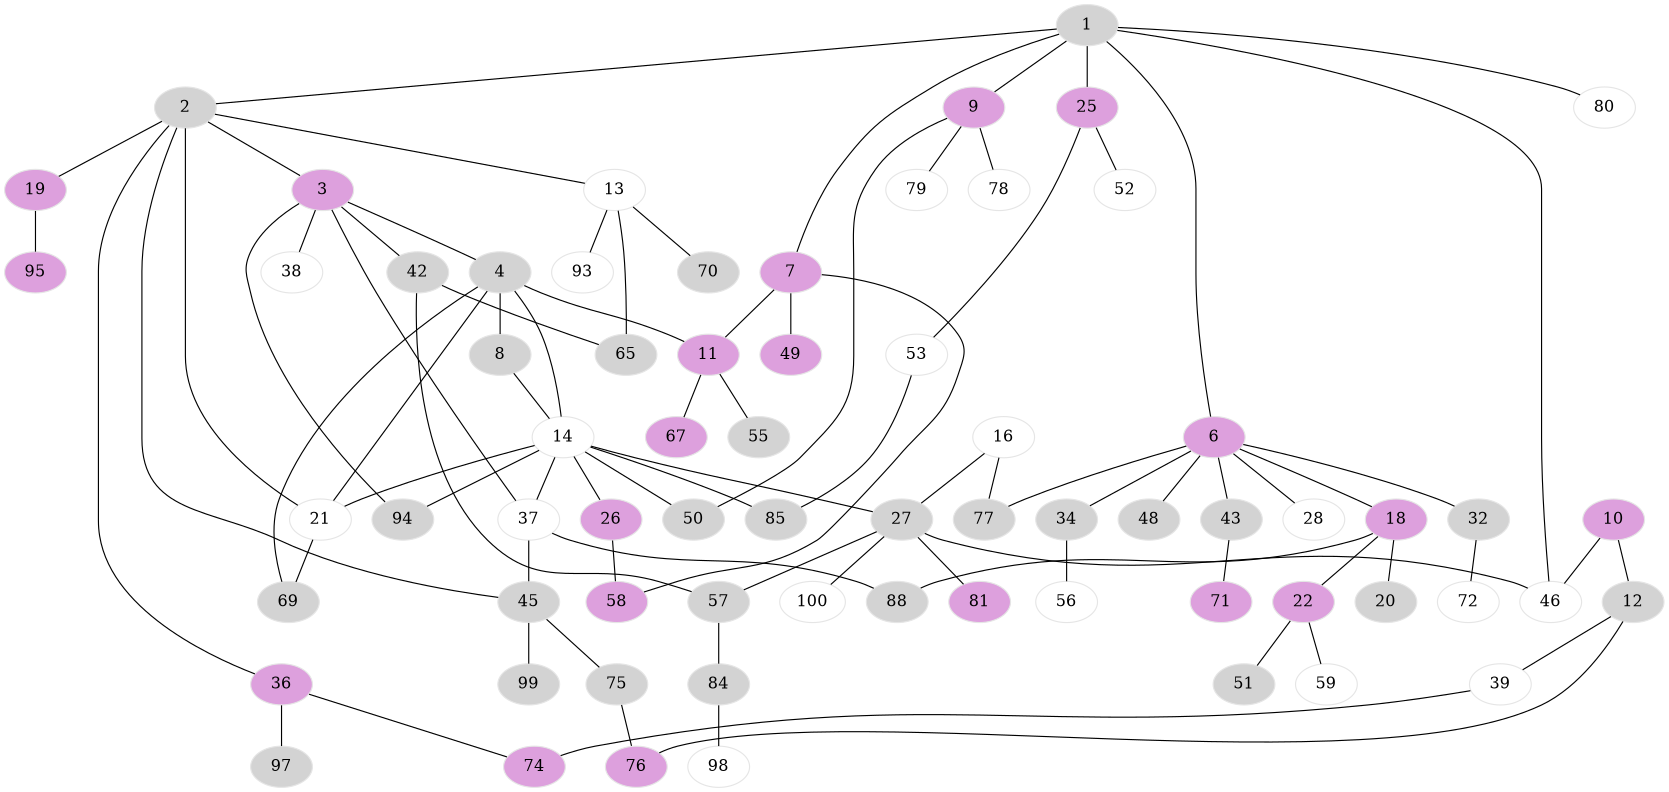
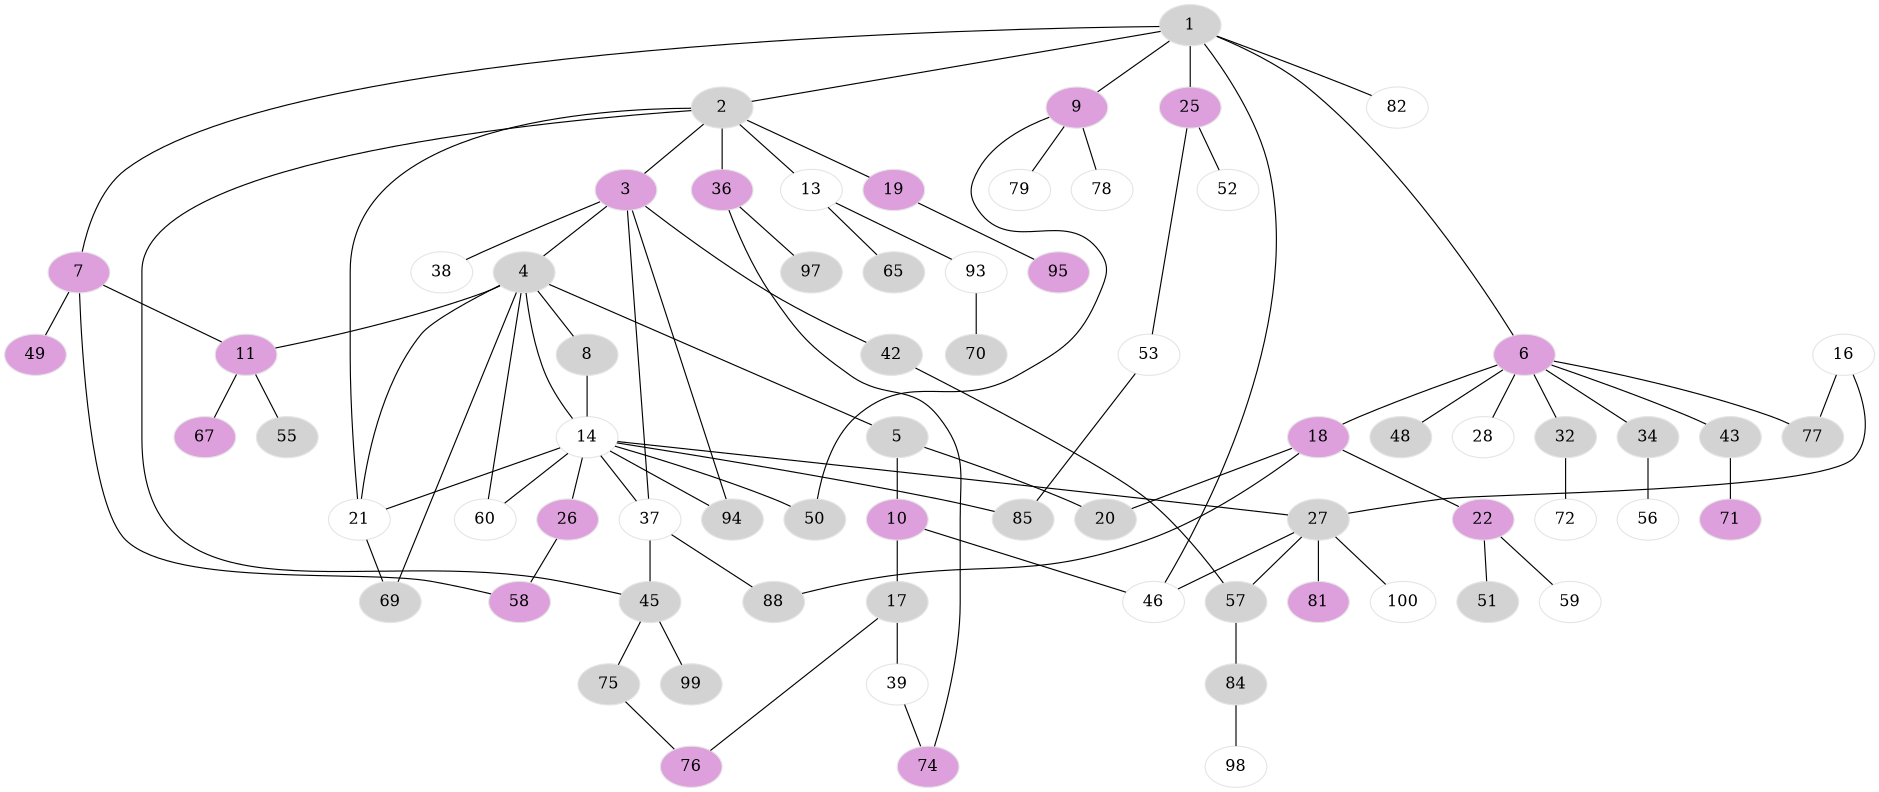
node "80": label "80" -> "82"
edge "13" -- "70": now "93" -- "70"
edge "42" -- "65": removed
node "5": added
node "60": added
node "12": label "12" -> "17"
